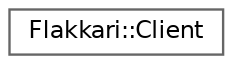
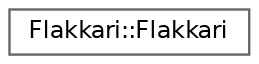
node "Flakkari::Client": label "Flakkari::Client" -> "Flakkari::Flakkari"
